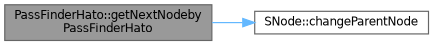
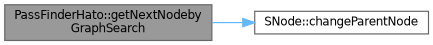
node "PassFinderHato::getNextNodeby PassFinderHato": label "PassFinderHato::getNextNodeby PassFinderHato" -> "PassFinderHato::getNextNodeby GraphSearch"
